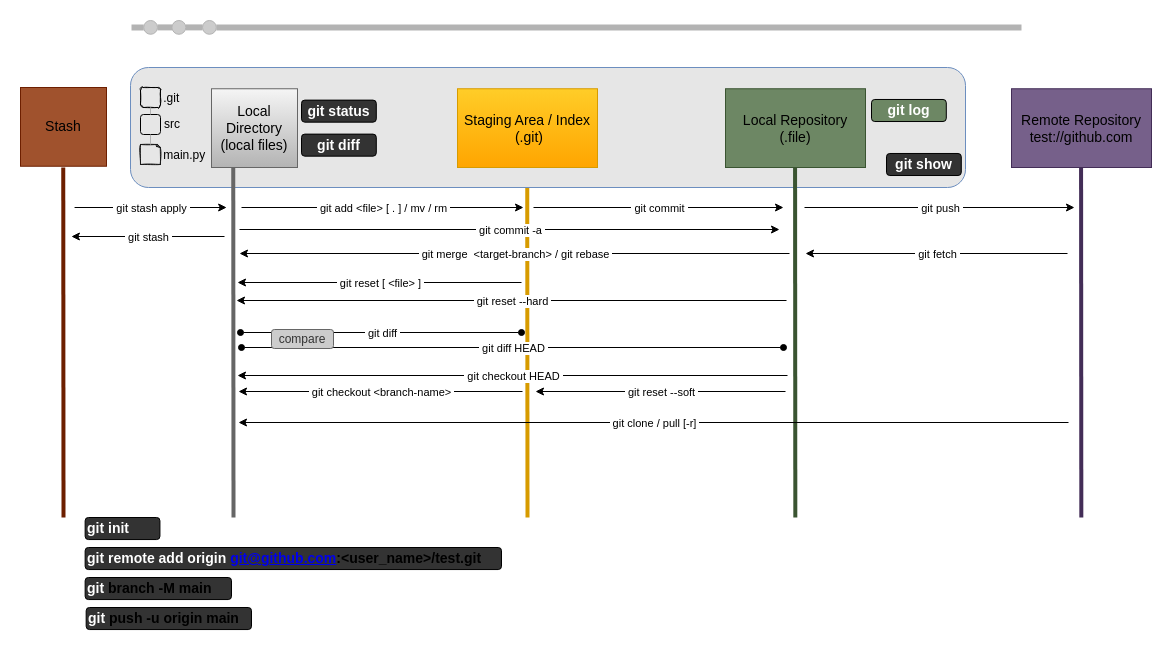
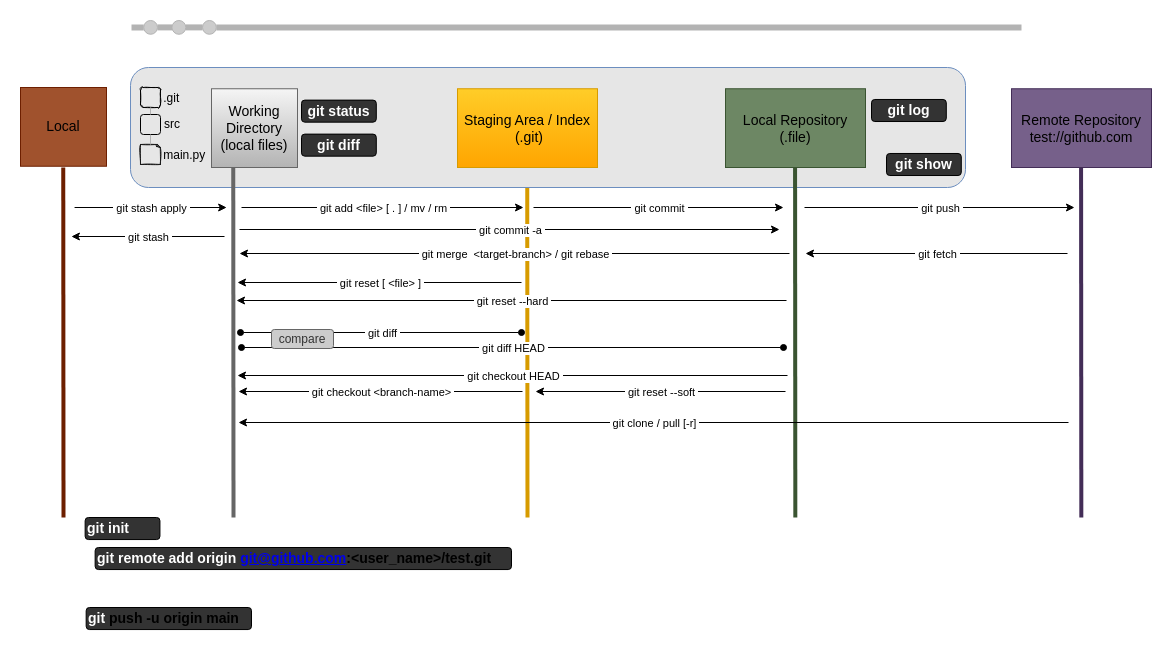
node "git log": fillcolor #6d8764 -> #333333
node "Stash": label "Stash" -> "Local"
node "Local Directory (local files)": label "Local Directory (local files)" -> "Working Directory (local files)"
node "git remote add origin git@github.com:<user_name>/test.git": moved (293, 559) -> (303, 559)
node "git branch -M main": removed
